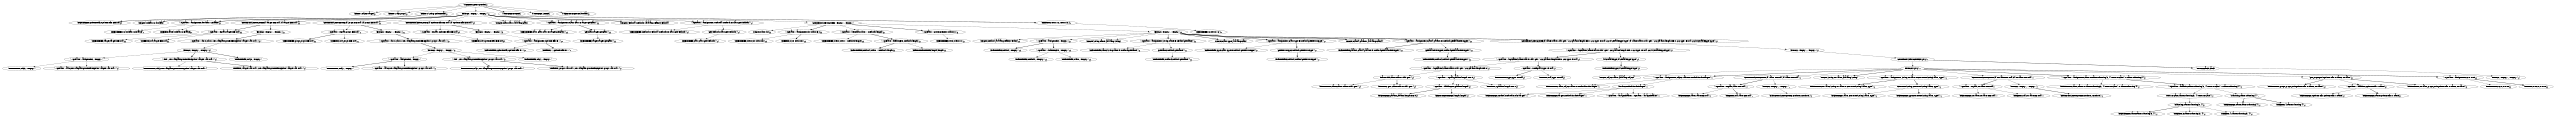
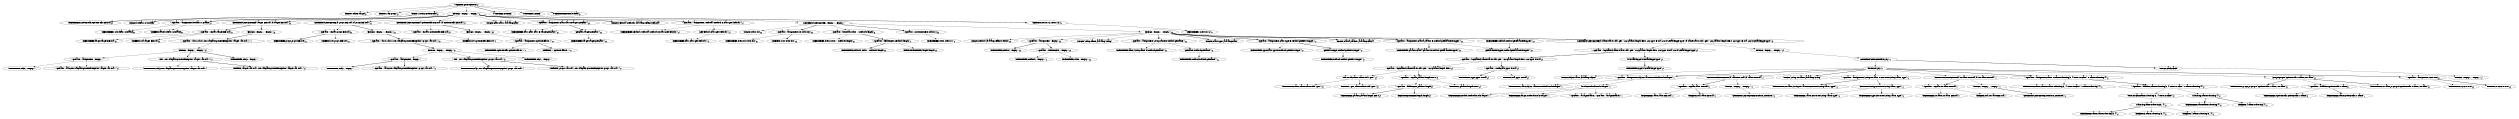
edge "(getParameterTypes,method.getParameterTypes())" -> "(IDENTIFIER,method,method.getParameterTypes())": reversed
